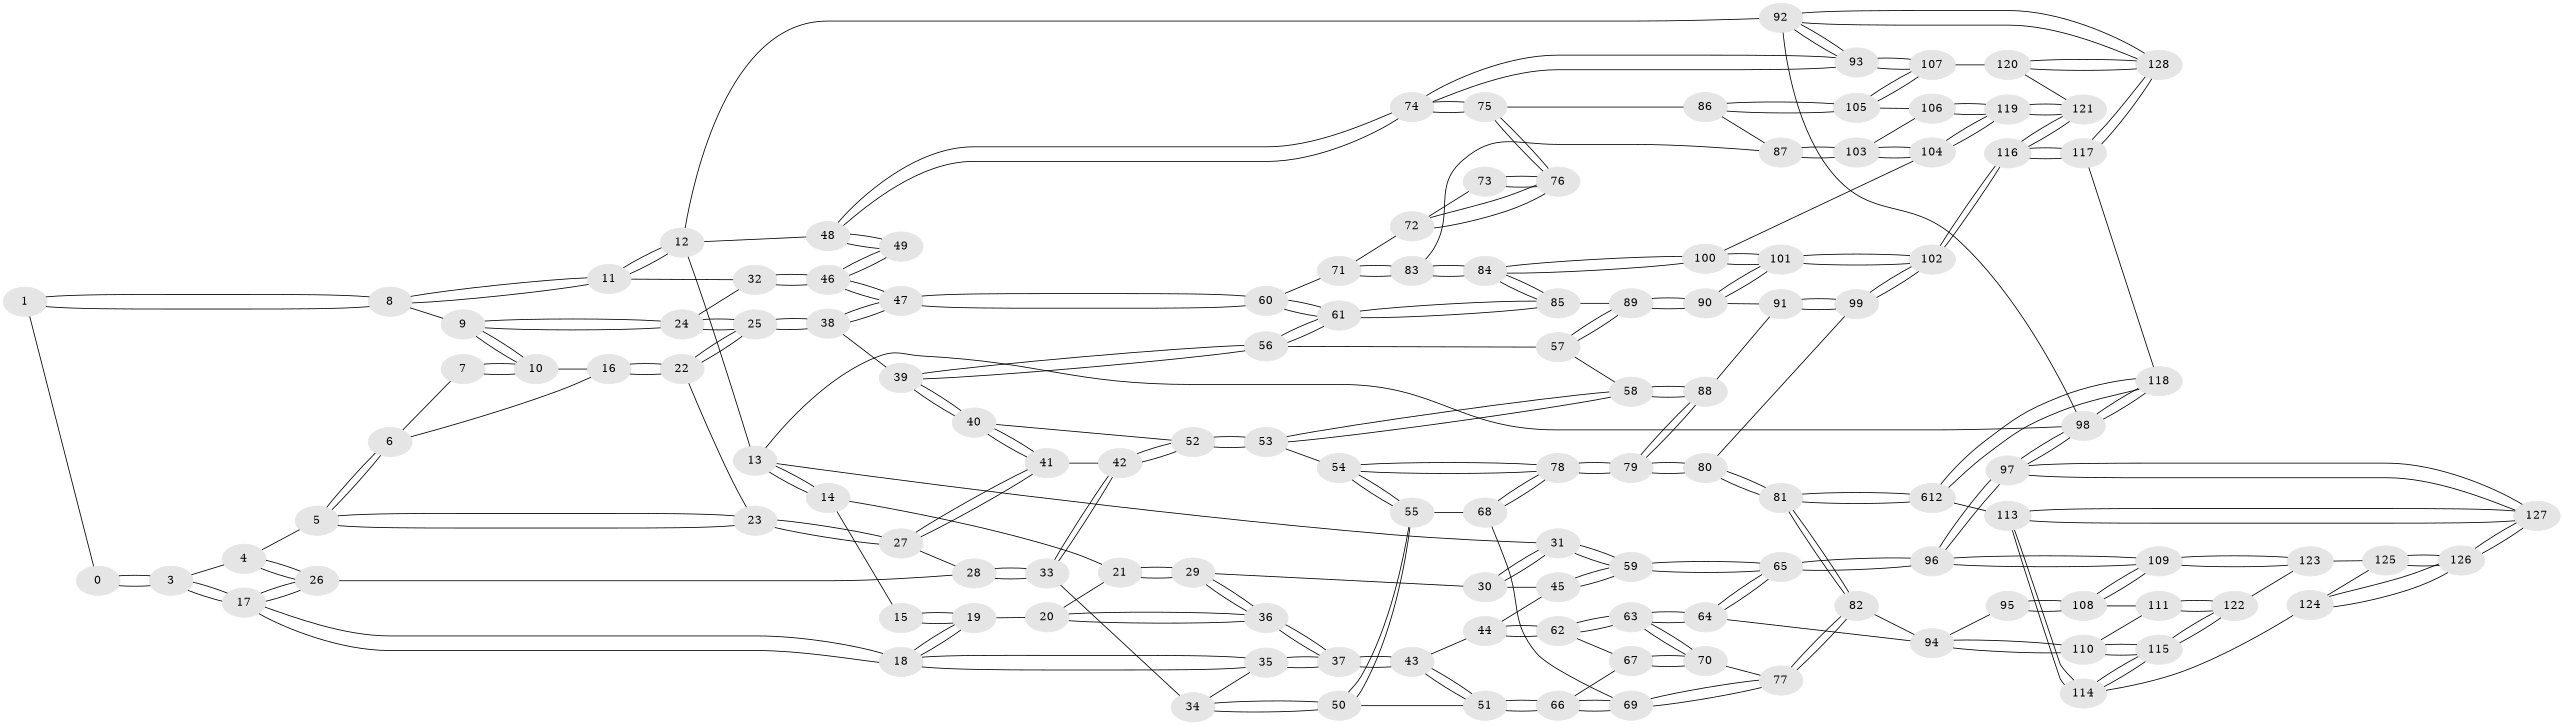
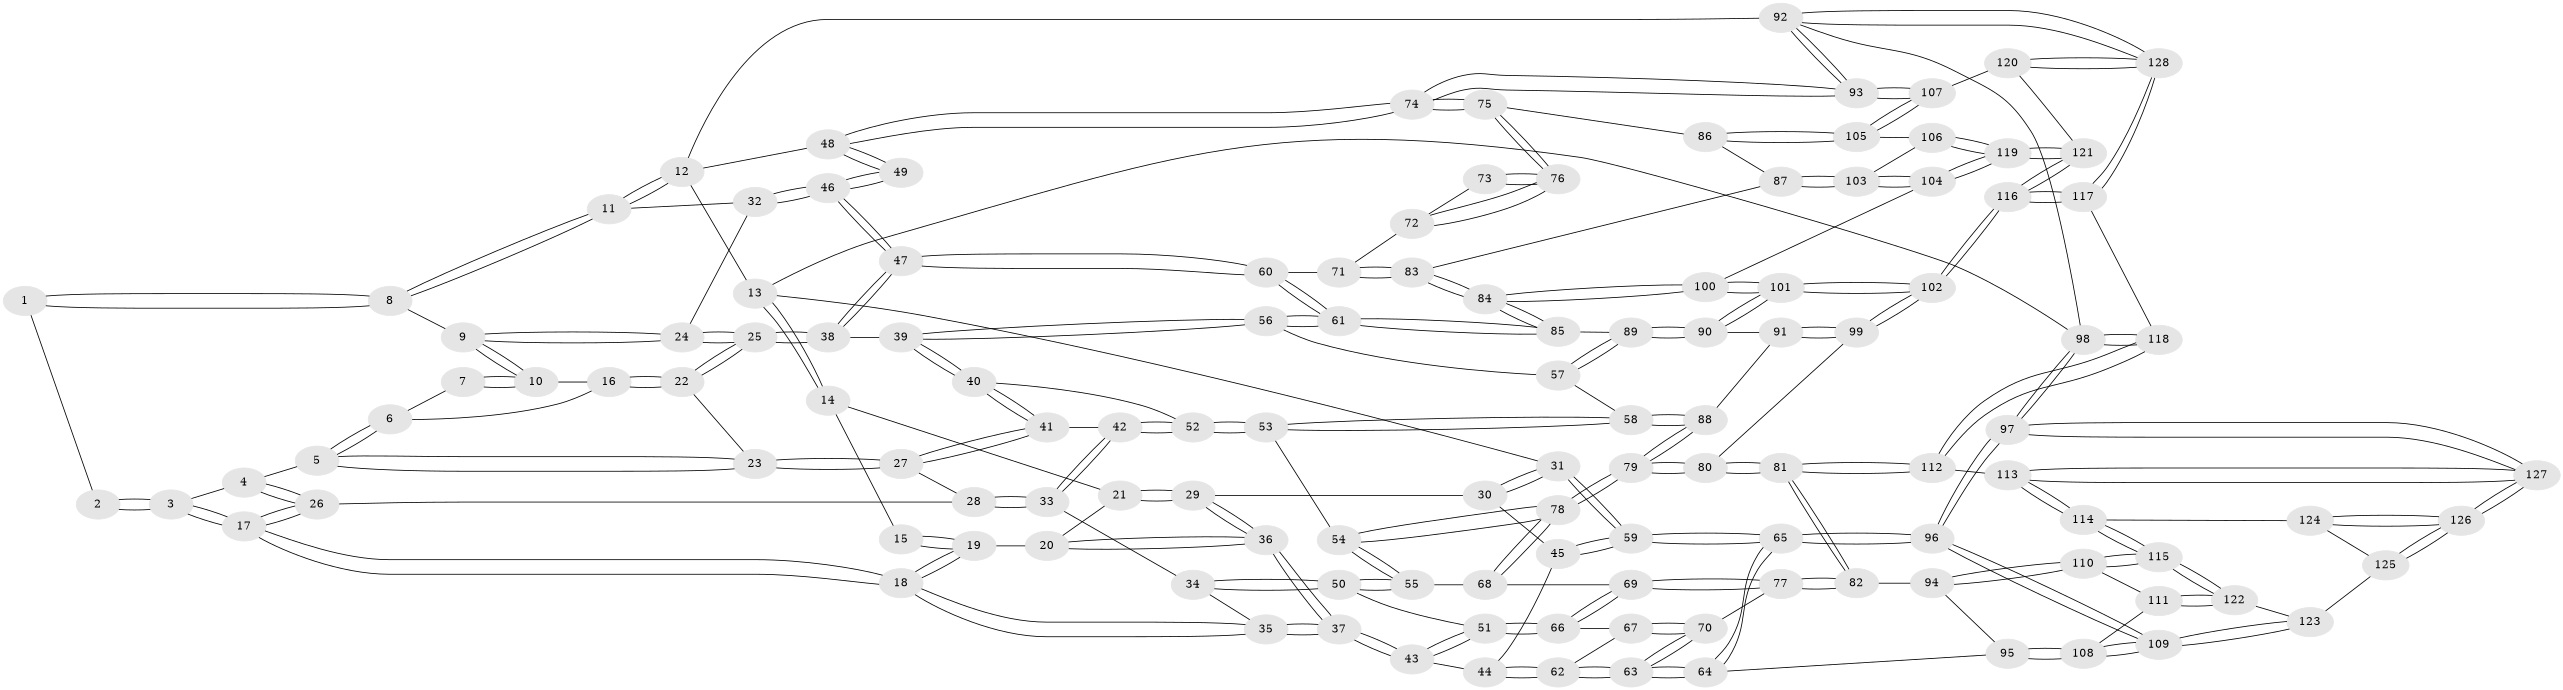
node "612": label "612" -> "112"
node "0": label "0" -> "2"
edge "64" -- "94": now "64" -- "95"
